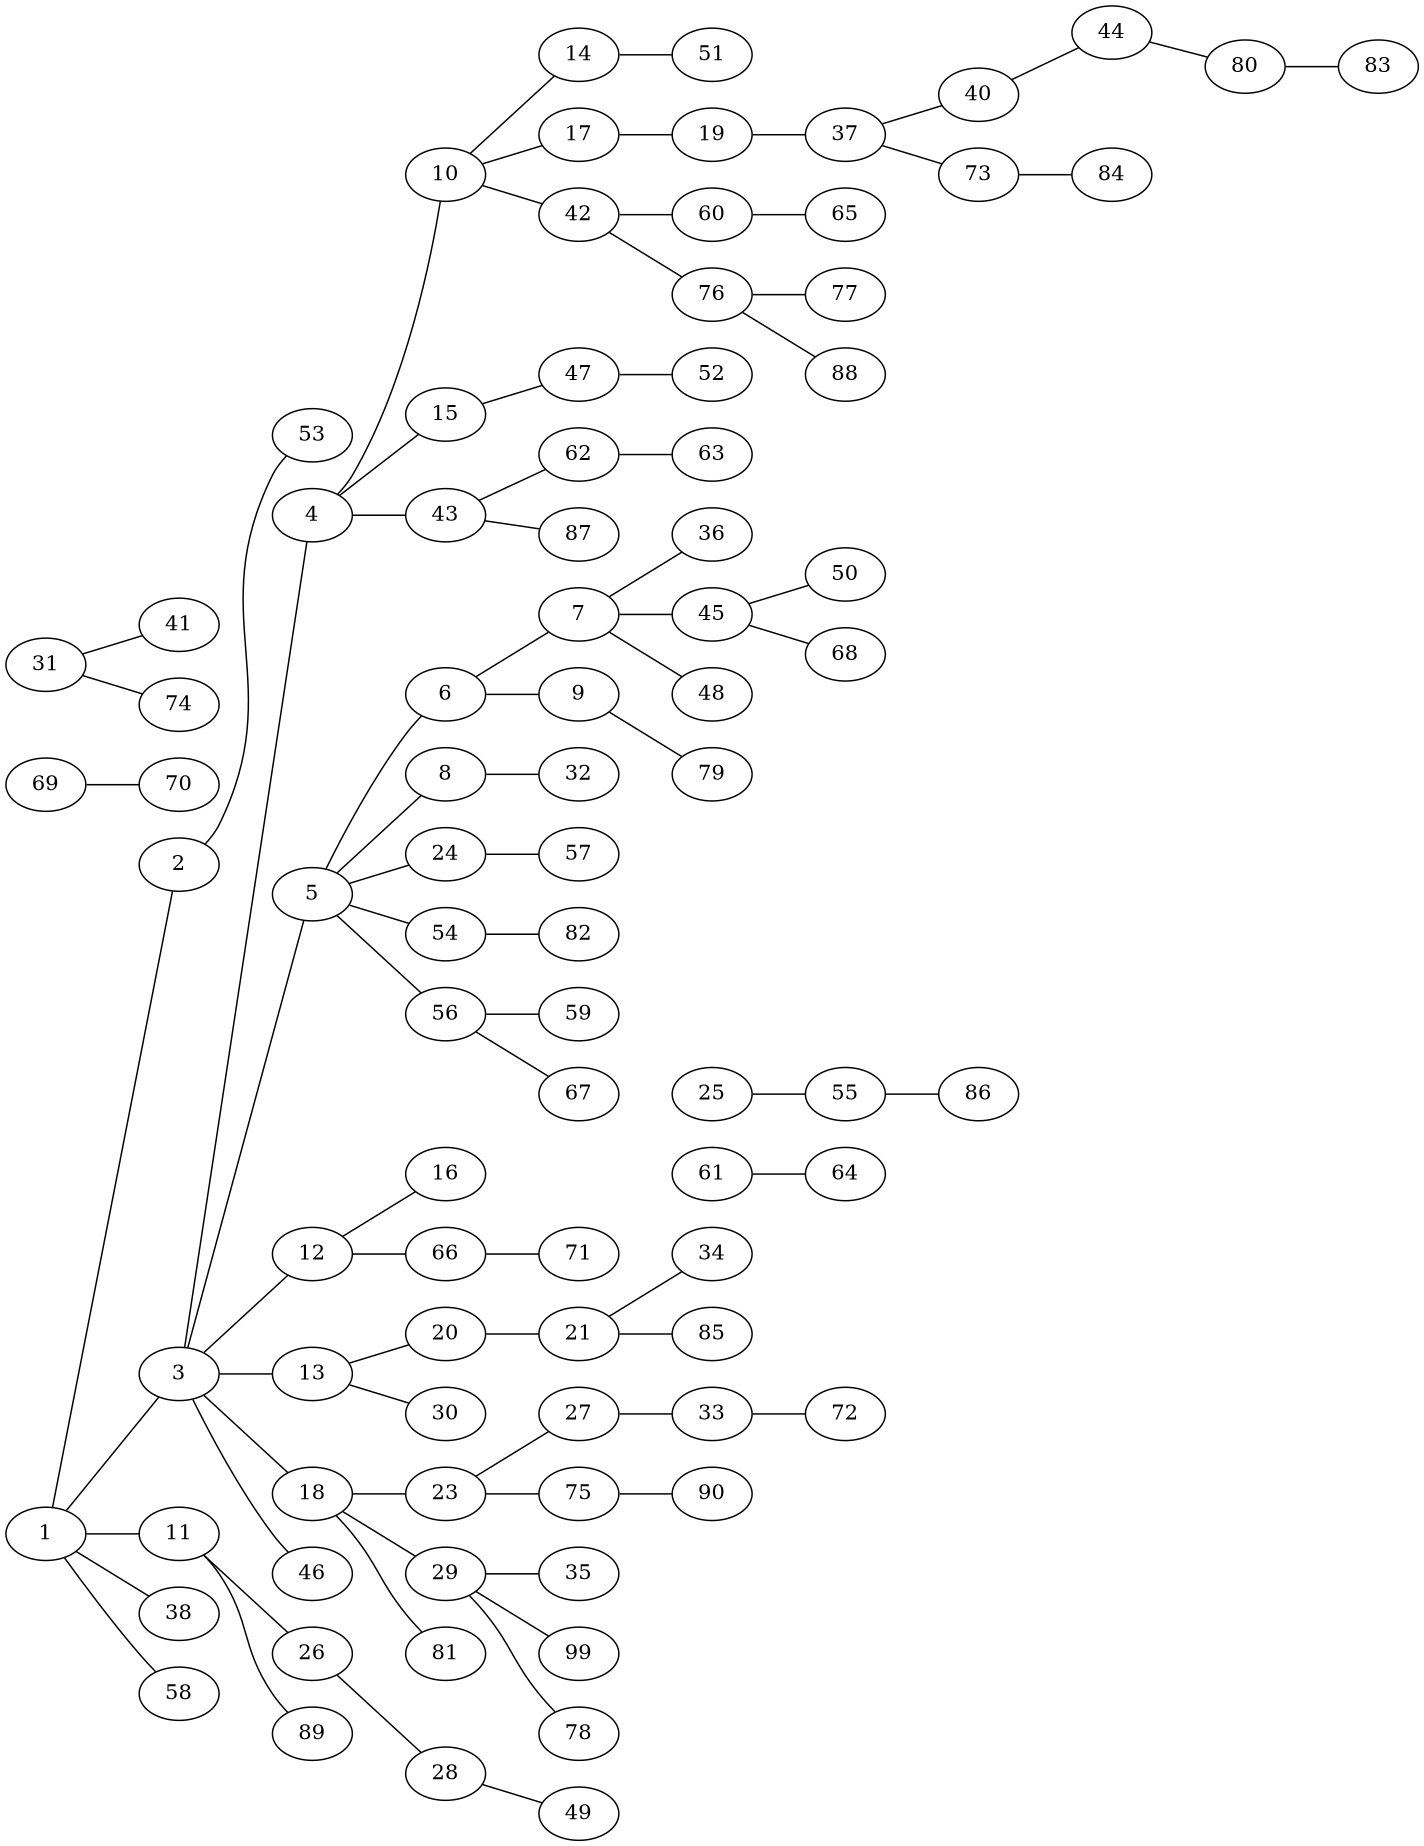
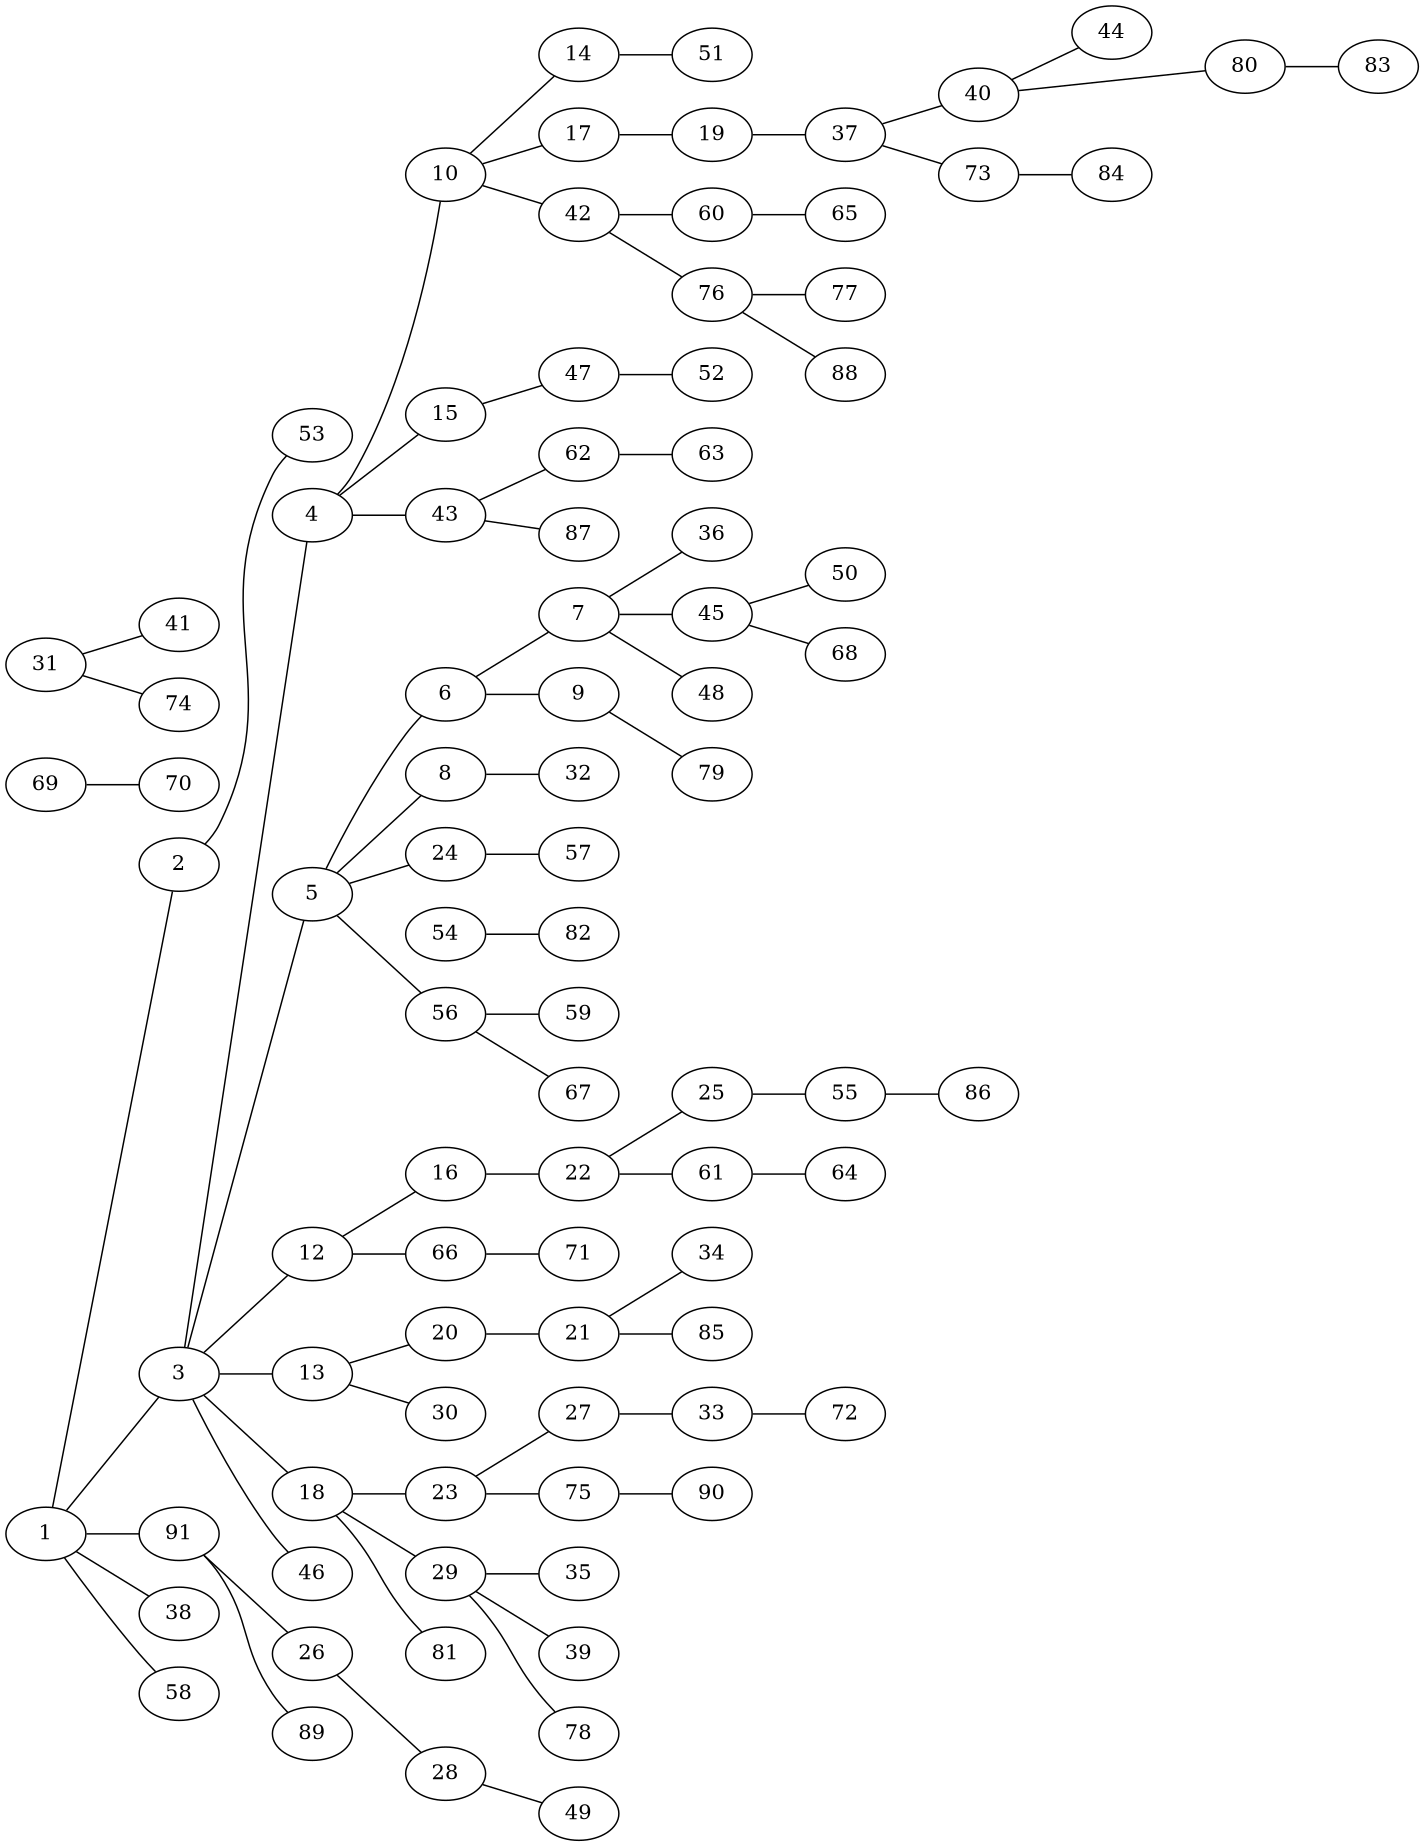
edge "44" -- "80": now "40" -- "80"
edge "5" -- "54": removed
node "22": added
node "11": label "11" -> "91"
node "99": label "99" -> "39"
